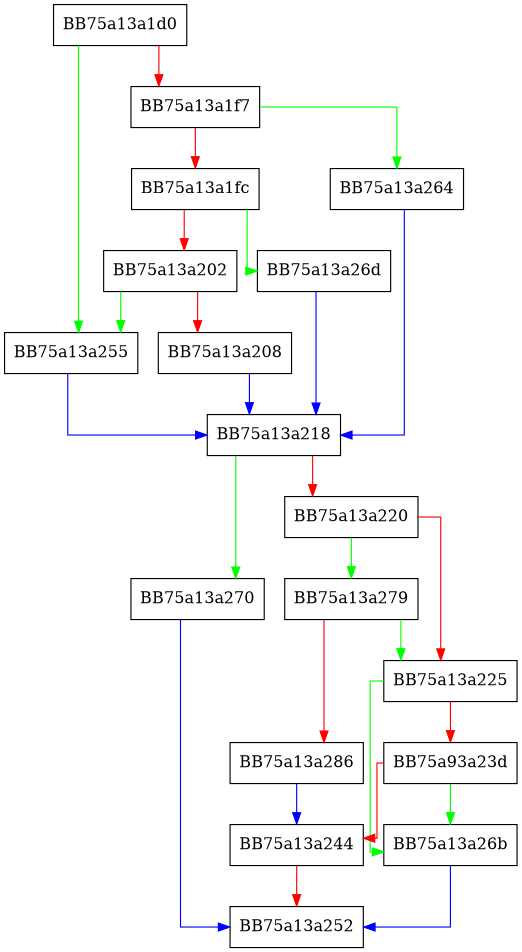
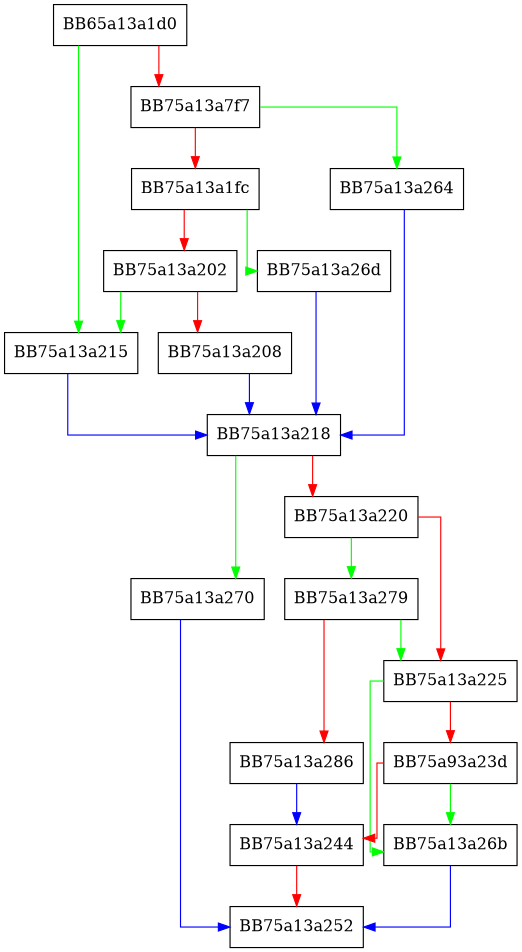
node "BB75a13a1d0": label "BB75a13a1d0" -> "BB65a13a1d0"
node "BB75a13a1f7": label "BB75a13a1f7" -> "BB75a13a7f7"
node "BB75a13a255": label "BB75a13a255" -> "BB75a13a215"
